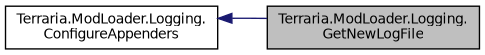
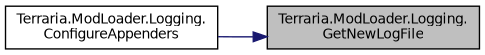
edge "Terraria.ModLoader.Logging. GetNewLogFile" -> "Terraria.ModLoader.Logging. ConfigureAppenders": reversed
